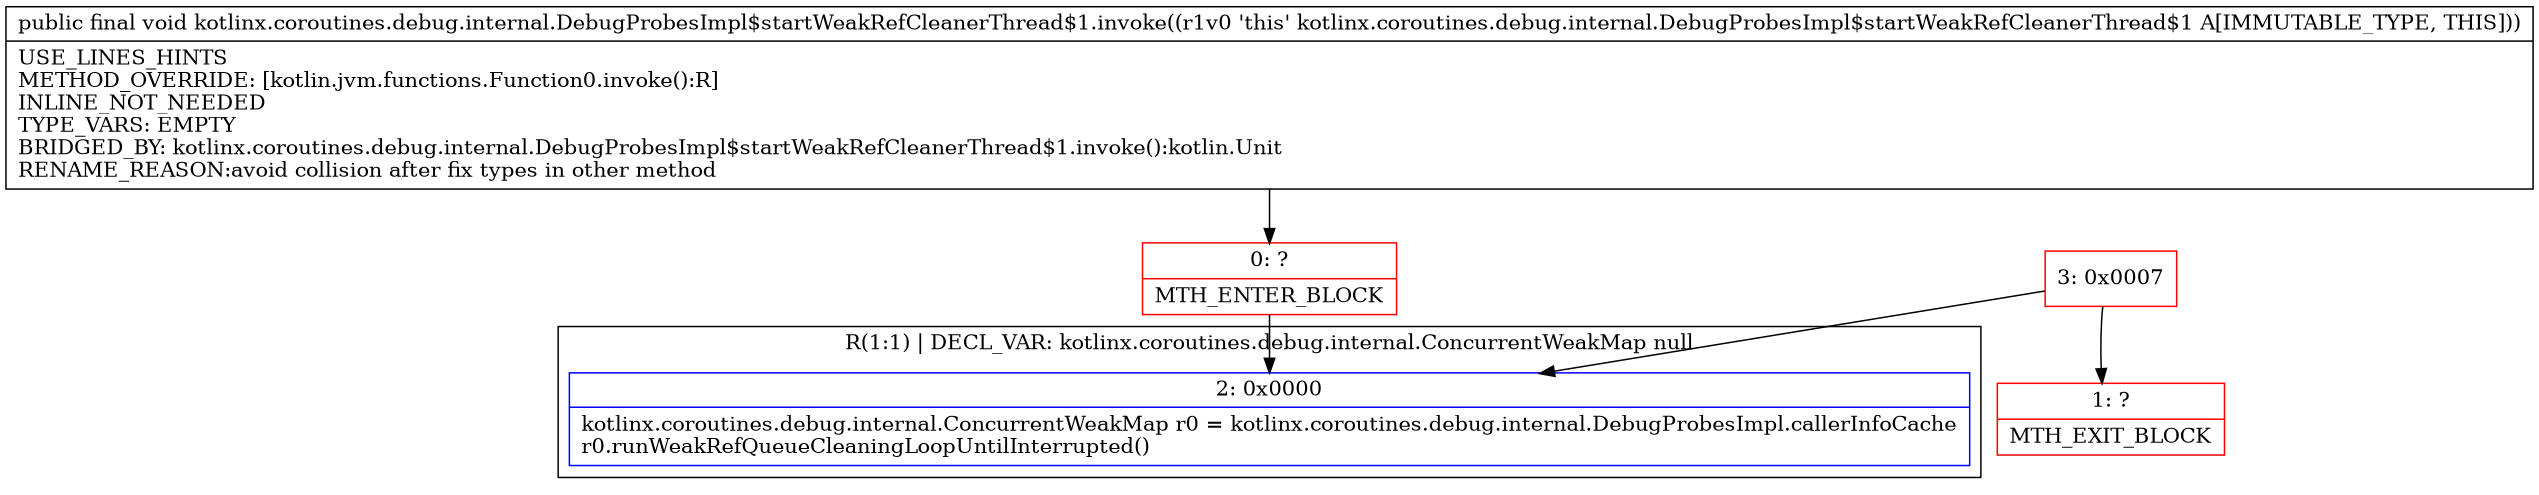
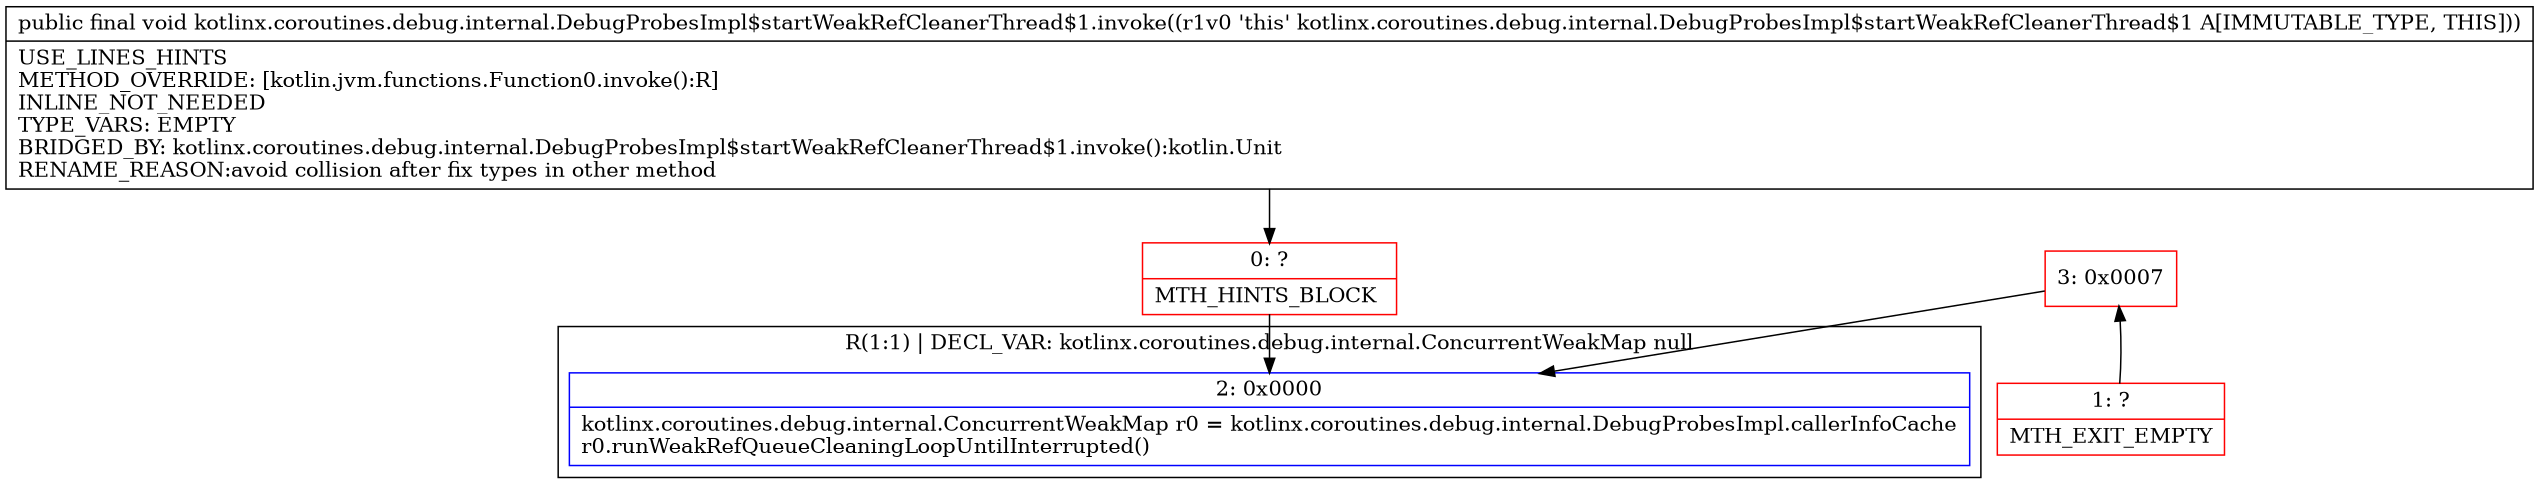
node "0: ?": text "MTH_ENTER_BLOCK" -> "MTH_HINTS_BLOCK"
edge "3: 0x0007" -> "1: ?": reversed
node "1: ?": text "MTH_EXIT_BLOCK" -> "MTH_EXIT_EMPTY"
